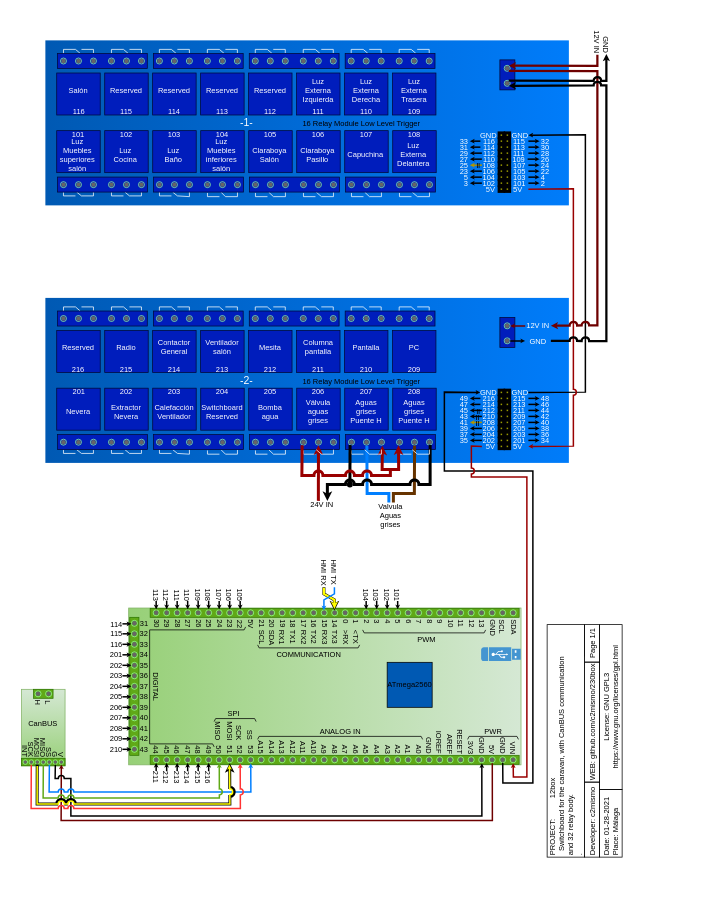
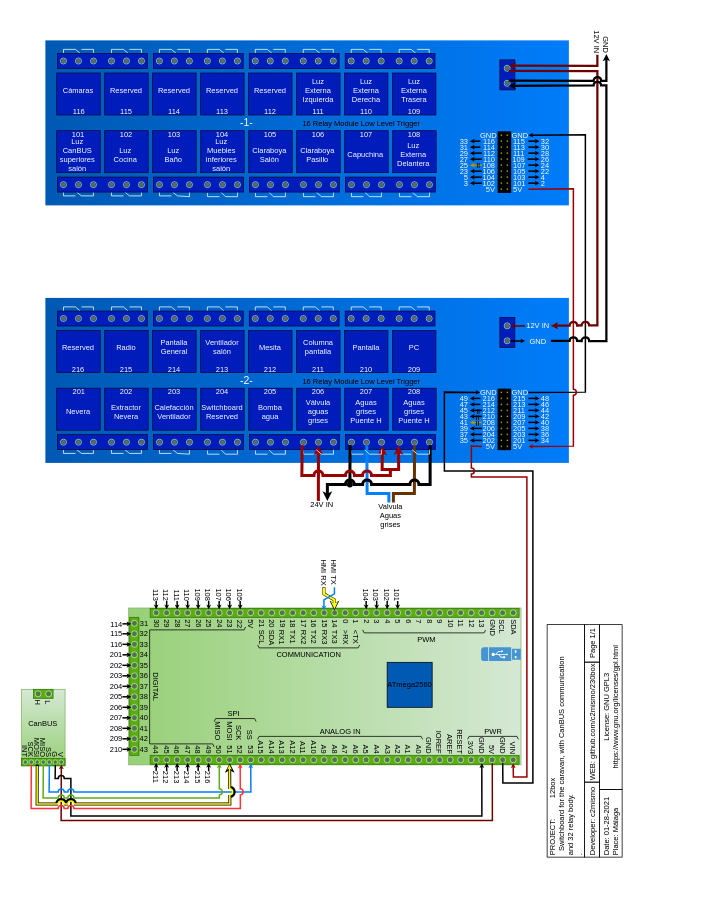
node "Salón": label "Salón" -> "Cámaras"
node "Luz Muebles superiores salón": label "Luz Muebles superiores salón" -> "Luz CanBUS superiores salón"
node "Contactor General": label "Contactor General" -> "Pantalla General"
